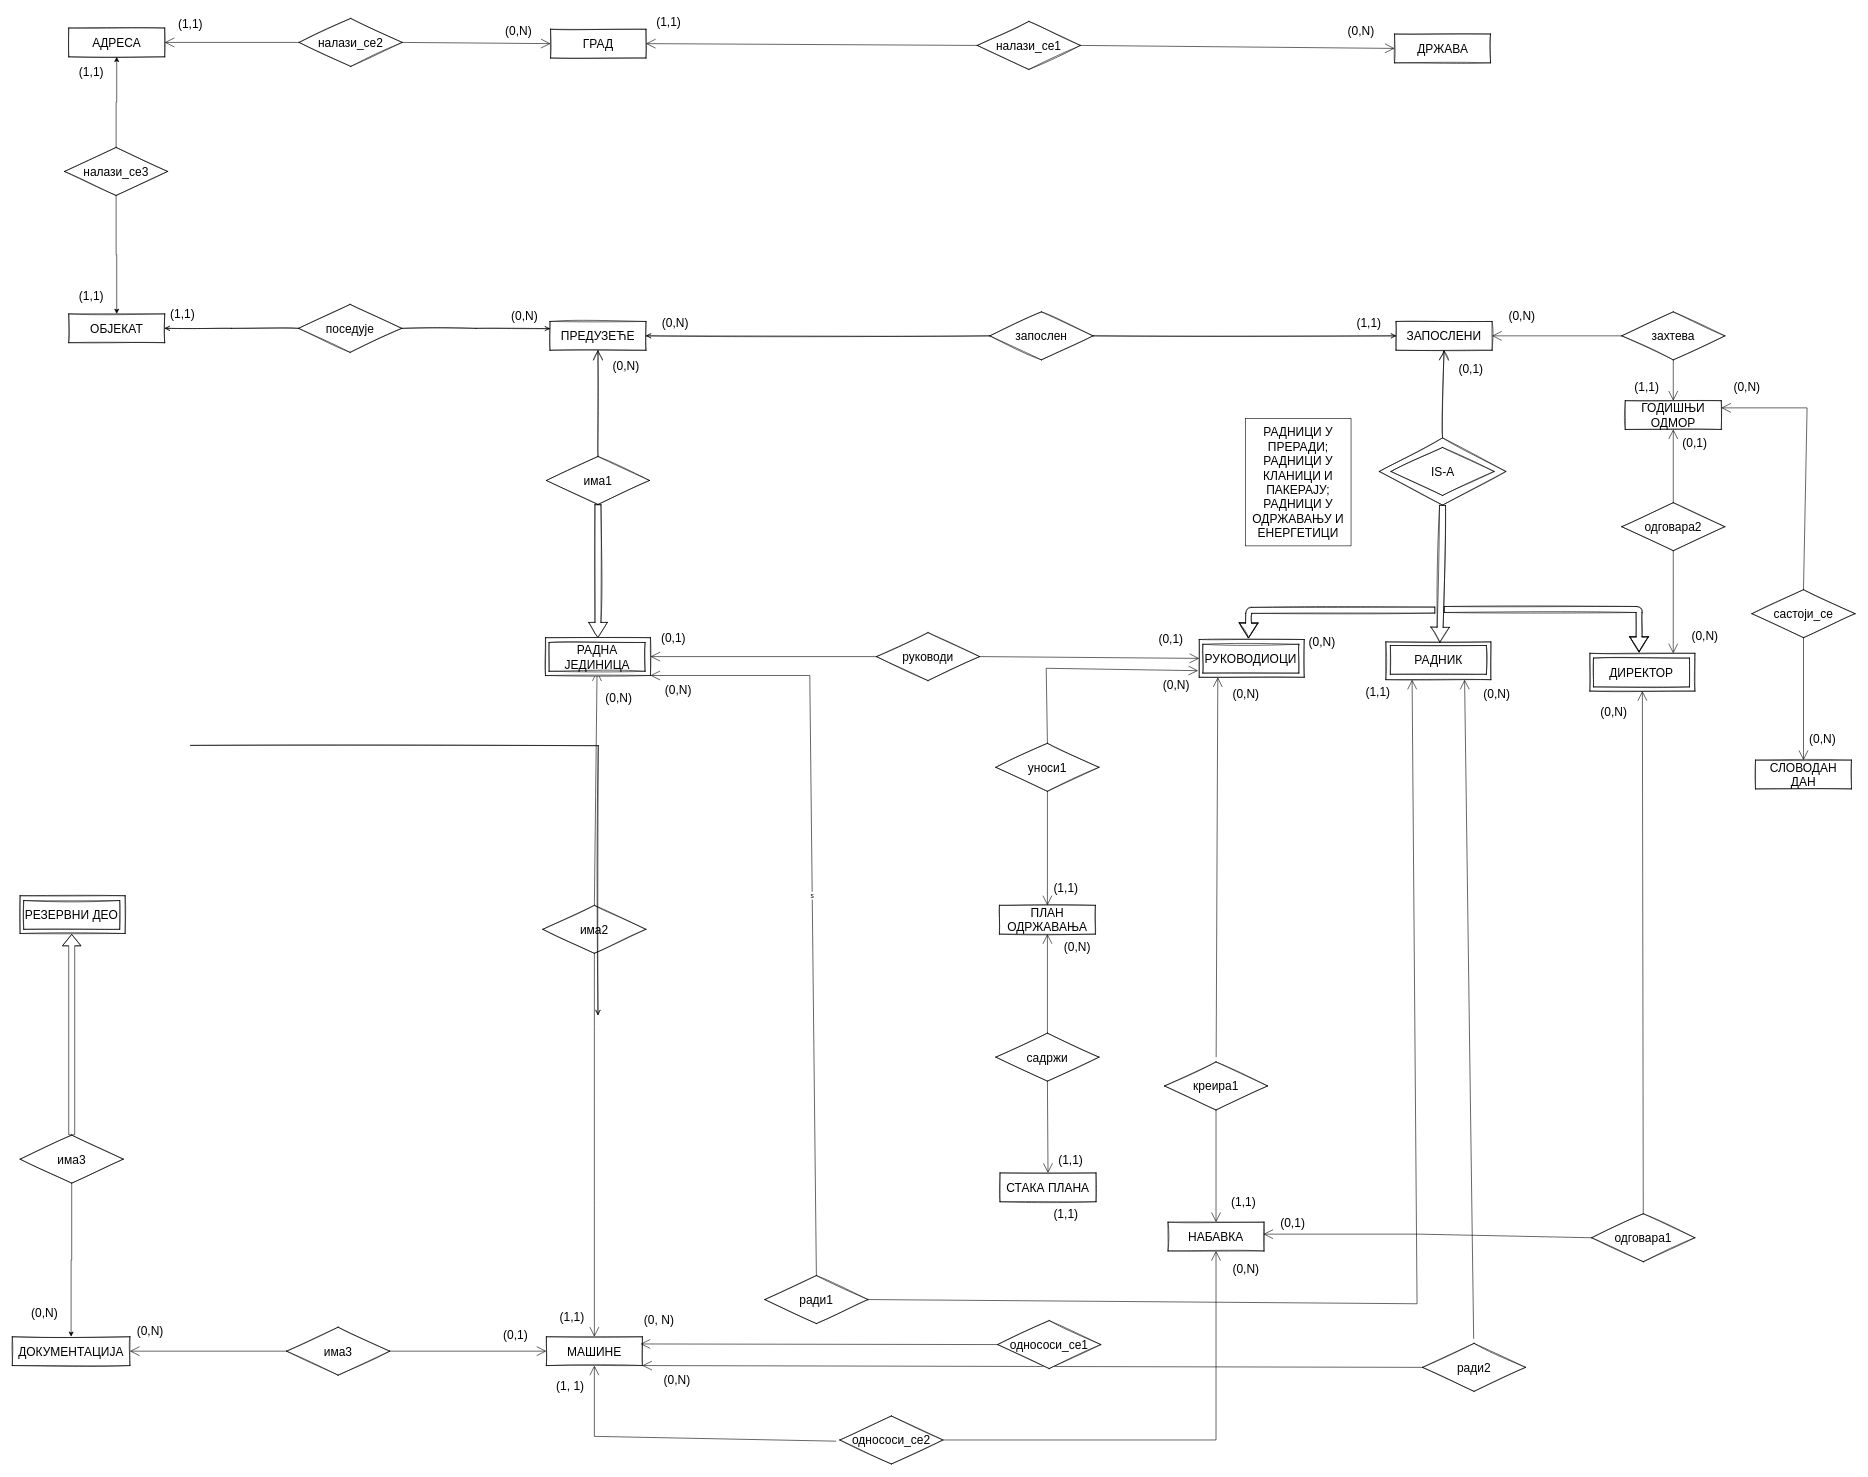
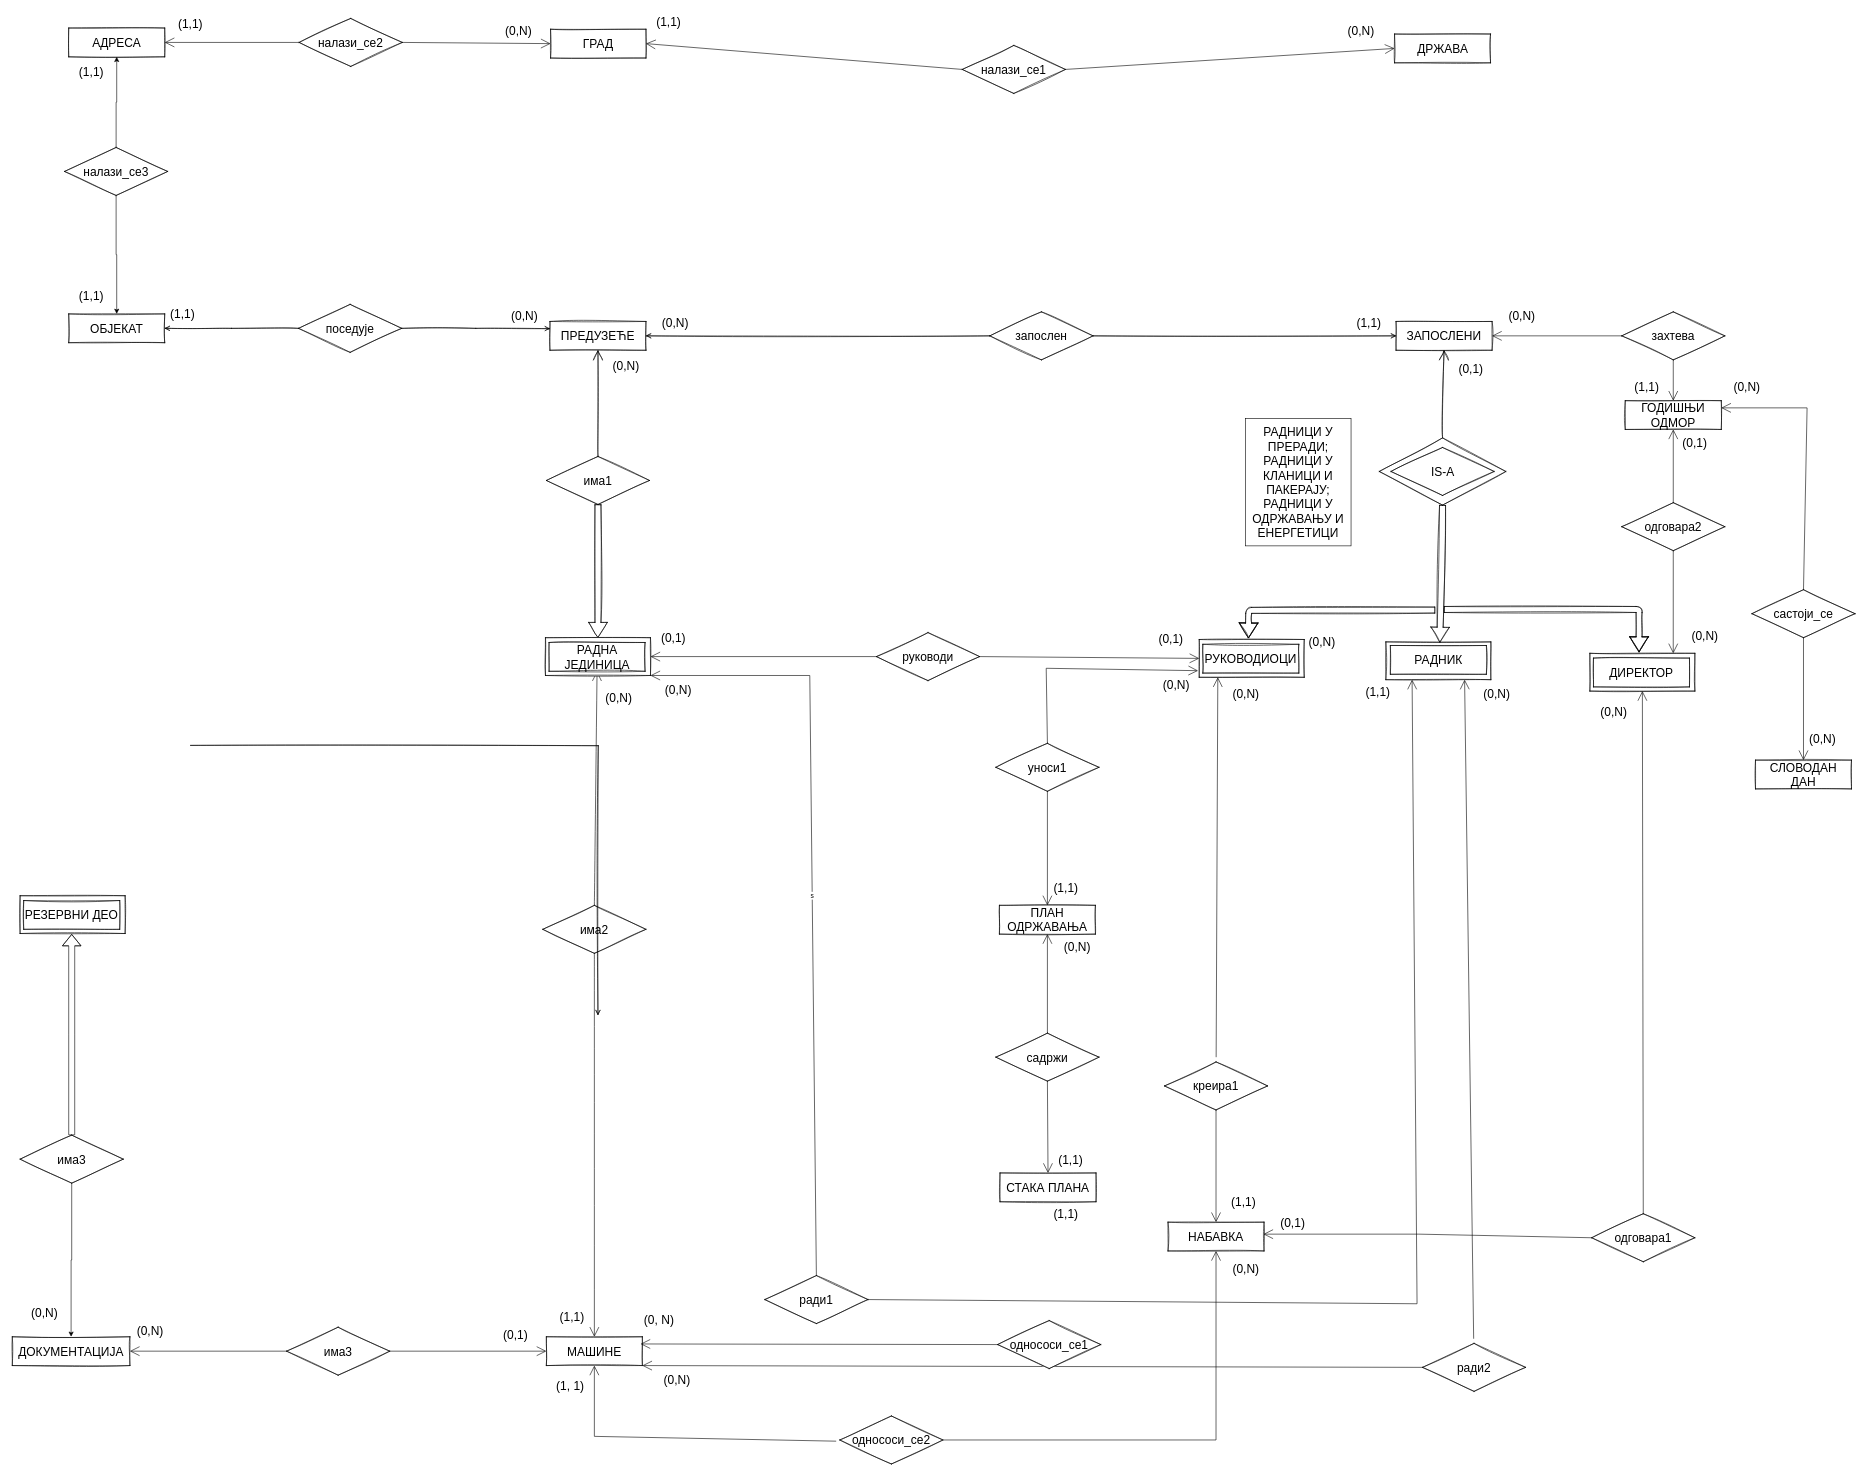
node "налази_се1": moved (1029, 45) -> (1014, 69)
